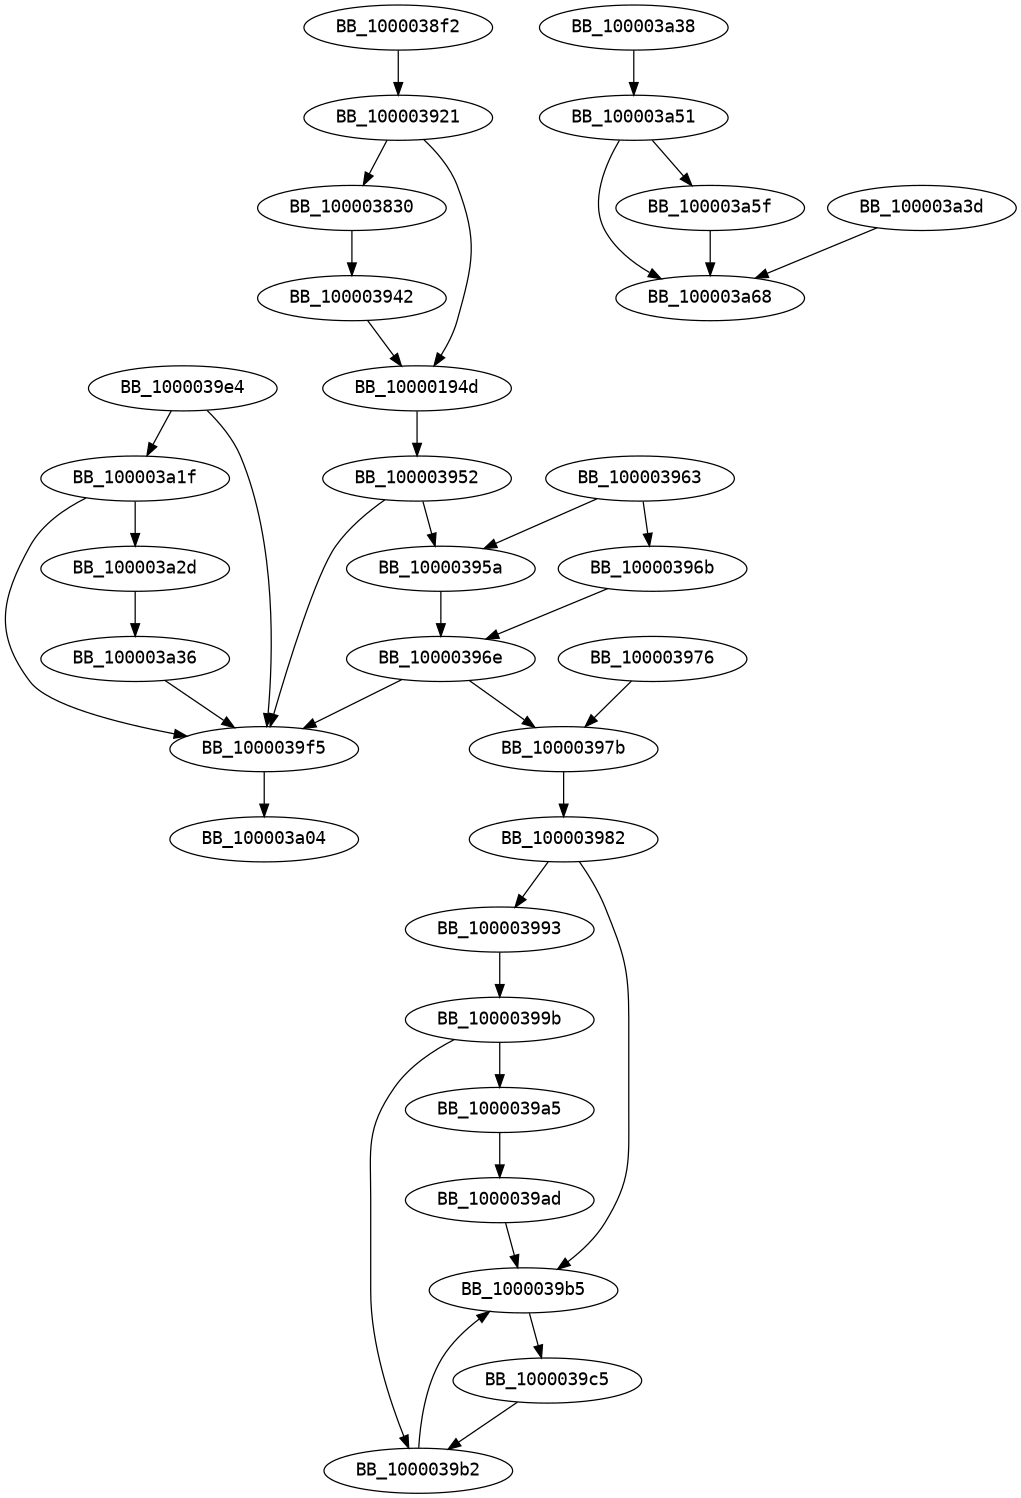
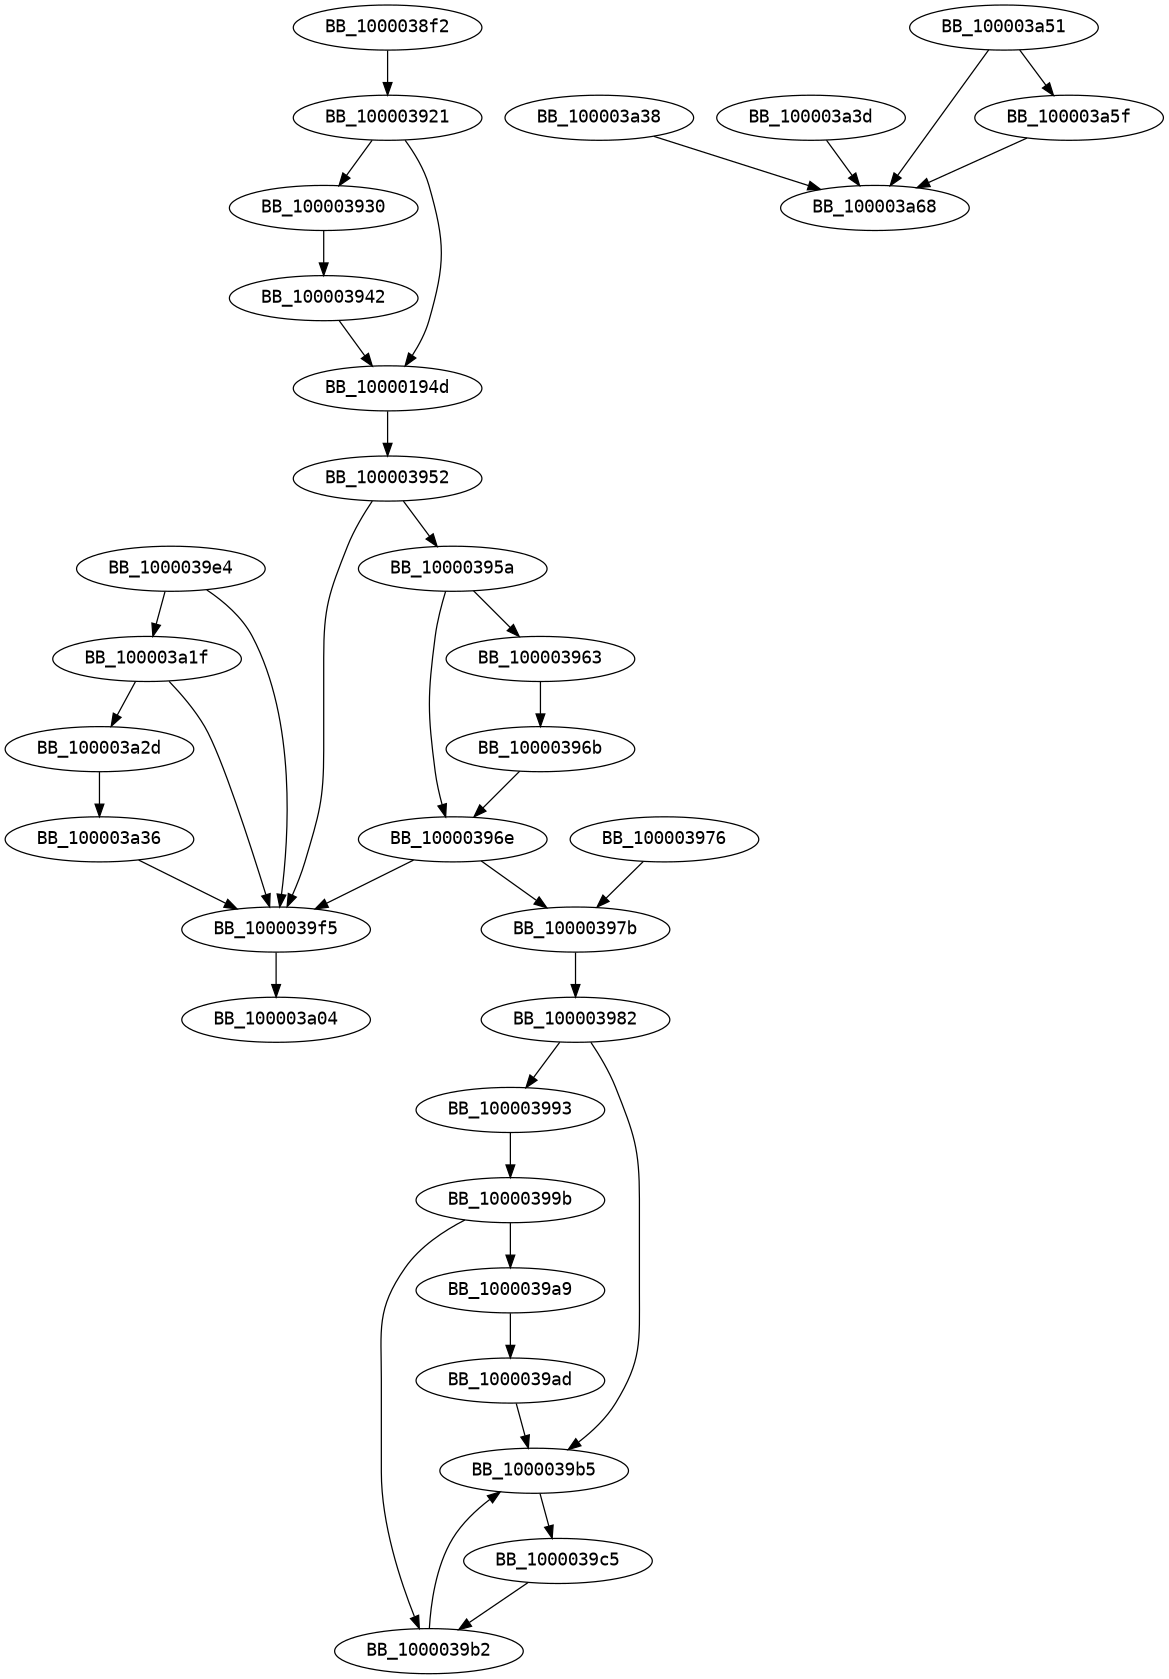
edge "BB_100003a38" -> "BB_100003a51": now "BB_100003a38" -> "BB_100003a68"
node "BB_100003830": label "BB_100003830" -> "BB_100003930"
edge "BB_100003963" -> "BB_10000395a": reversed
node "BB_1000039a5": label "BB_1000039a5" -> "BB_1000039a9"
